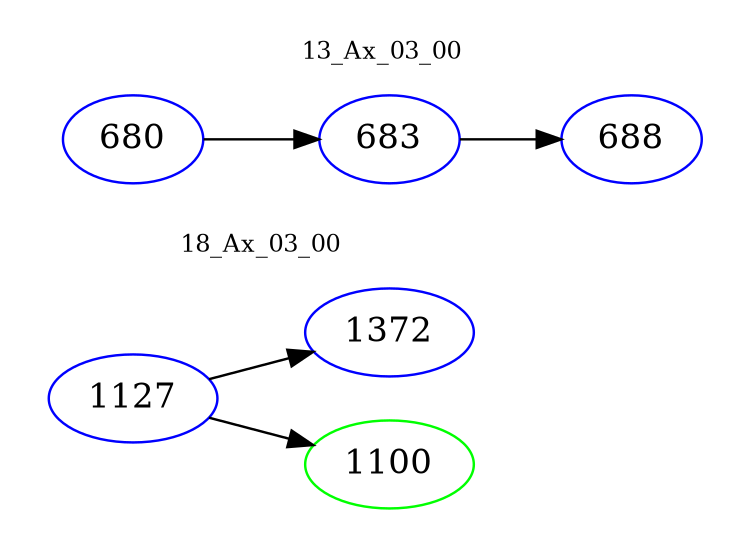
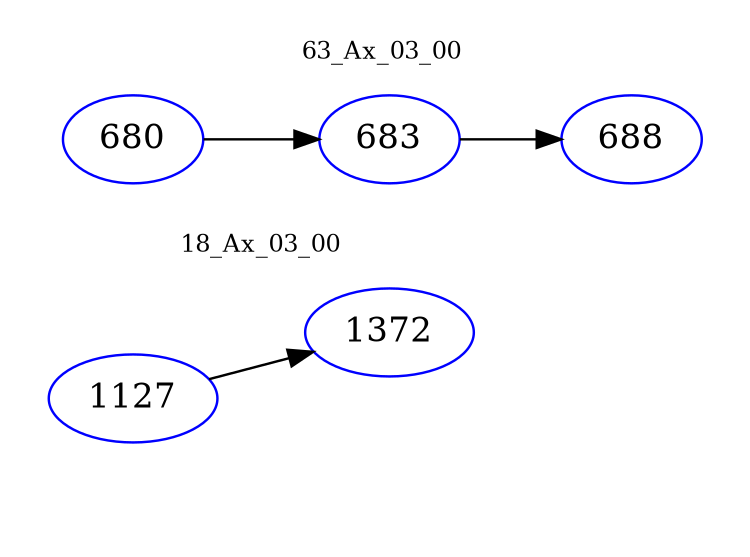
cluster "13_Ax_03_00": label "13_Ax_03_00" -> "63_Ax_03_00"
node "1100": removed
